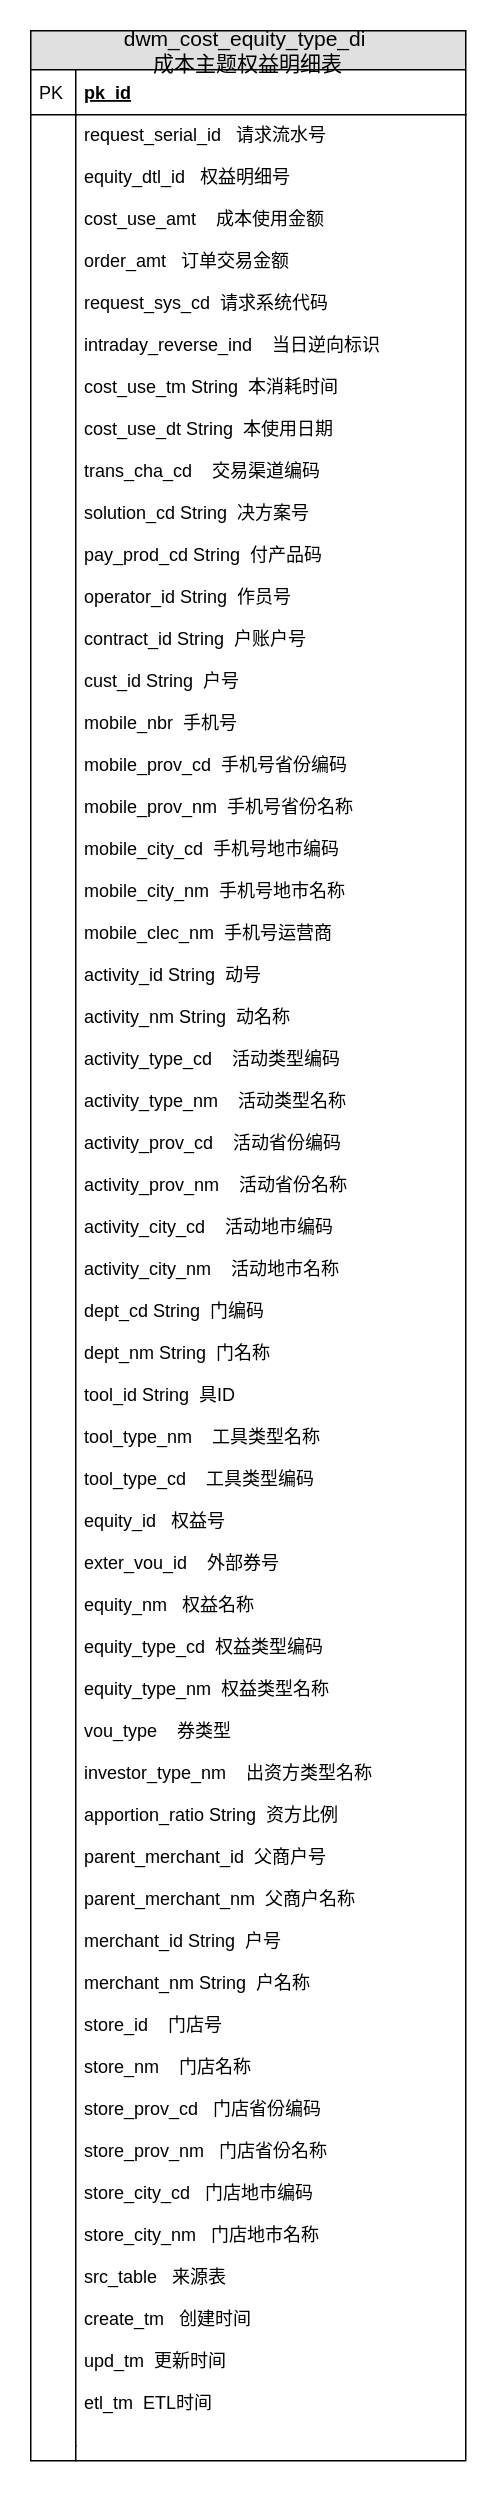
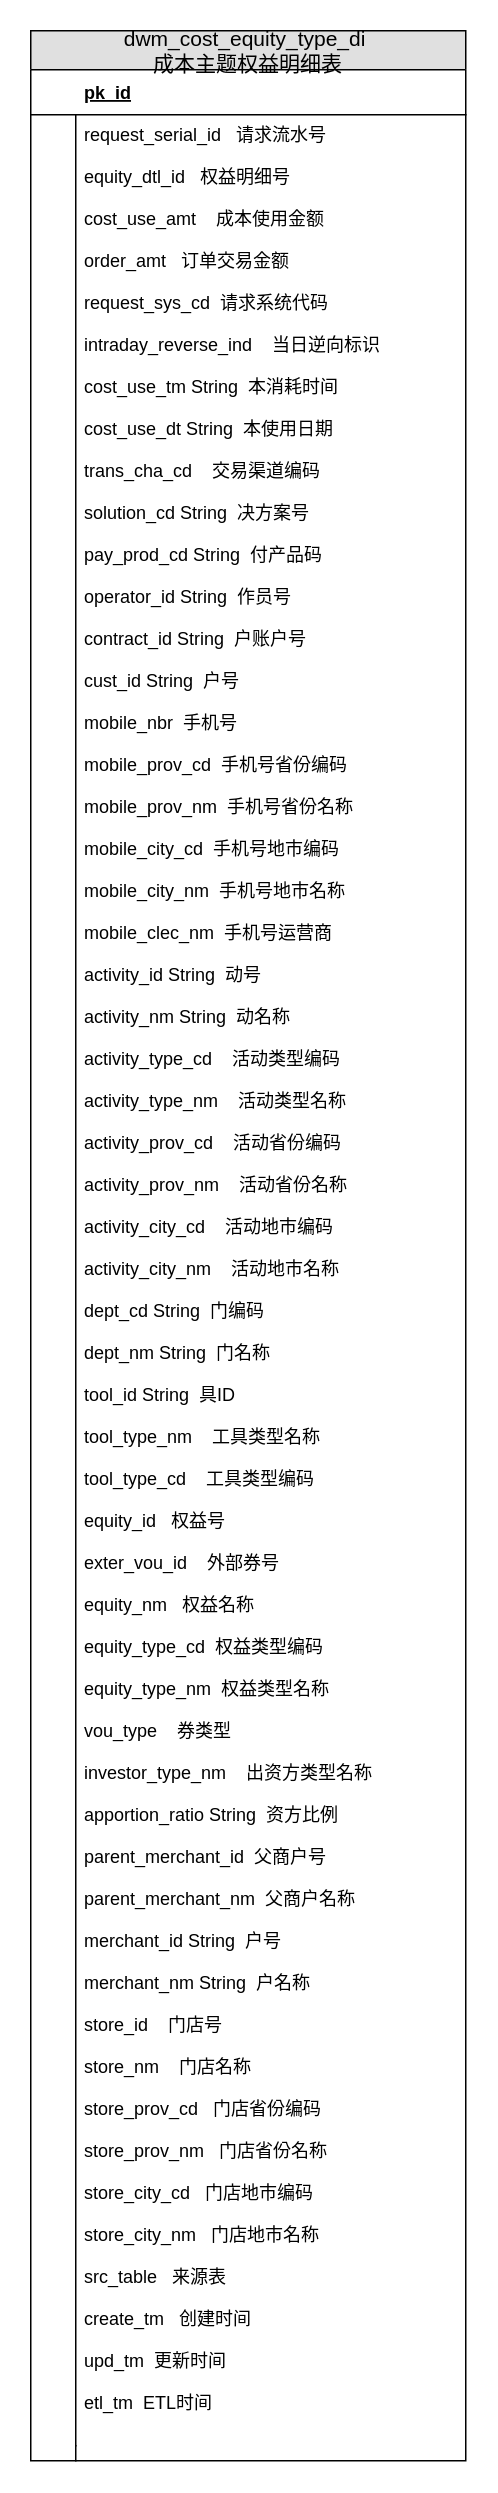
node "PK": removed
